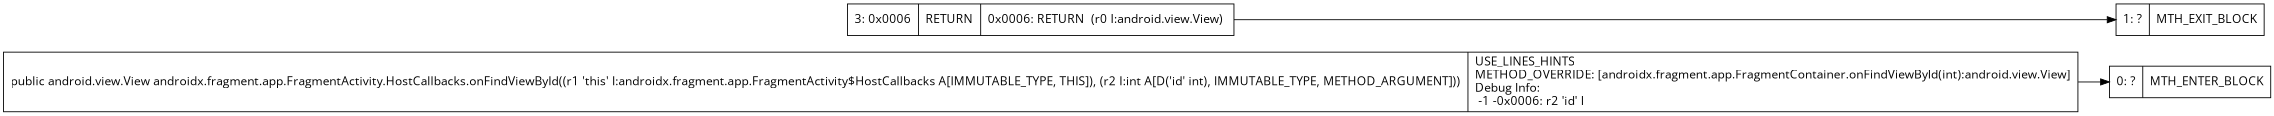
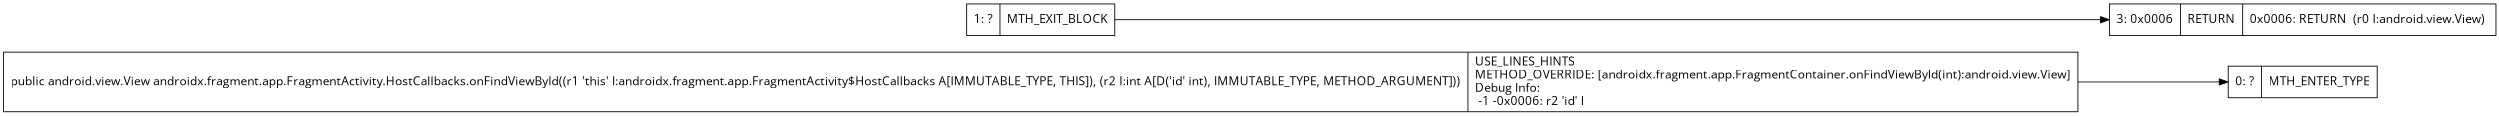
edge "3: 0x0006" -> "1: ?": reversed
node "0: ?": text "MTH_ENTER_BLOCK" -> "MTH_ENTER_TYPE"
